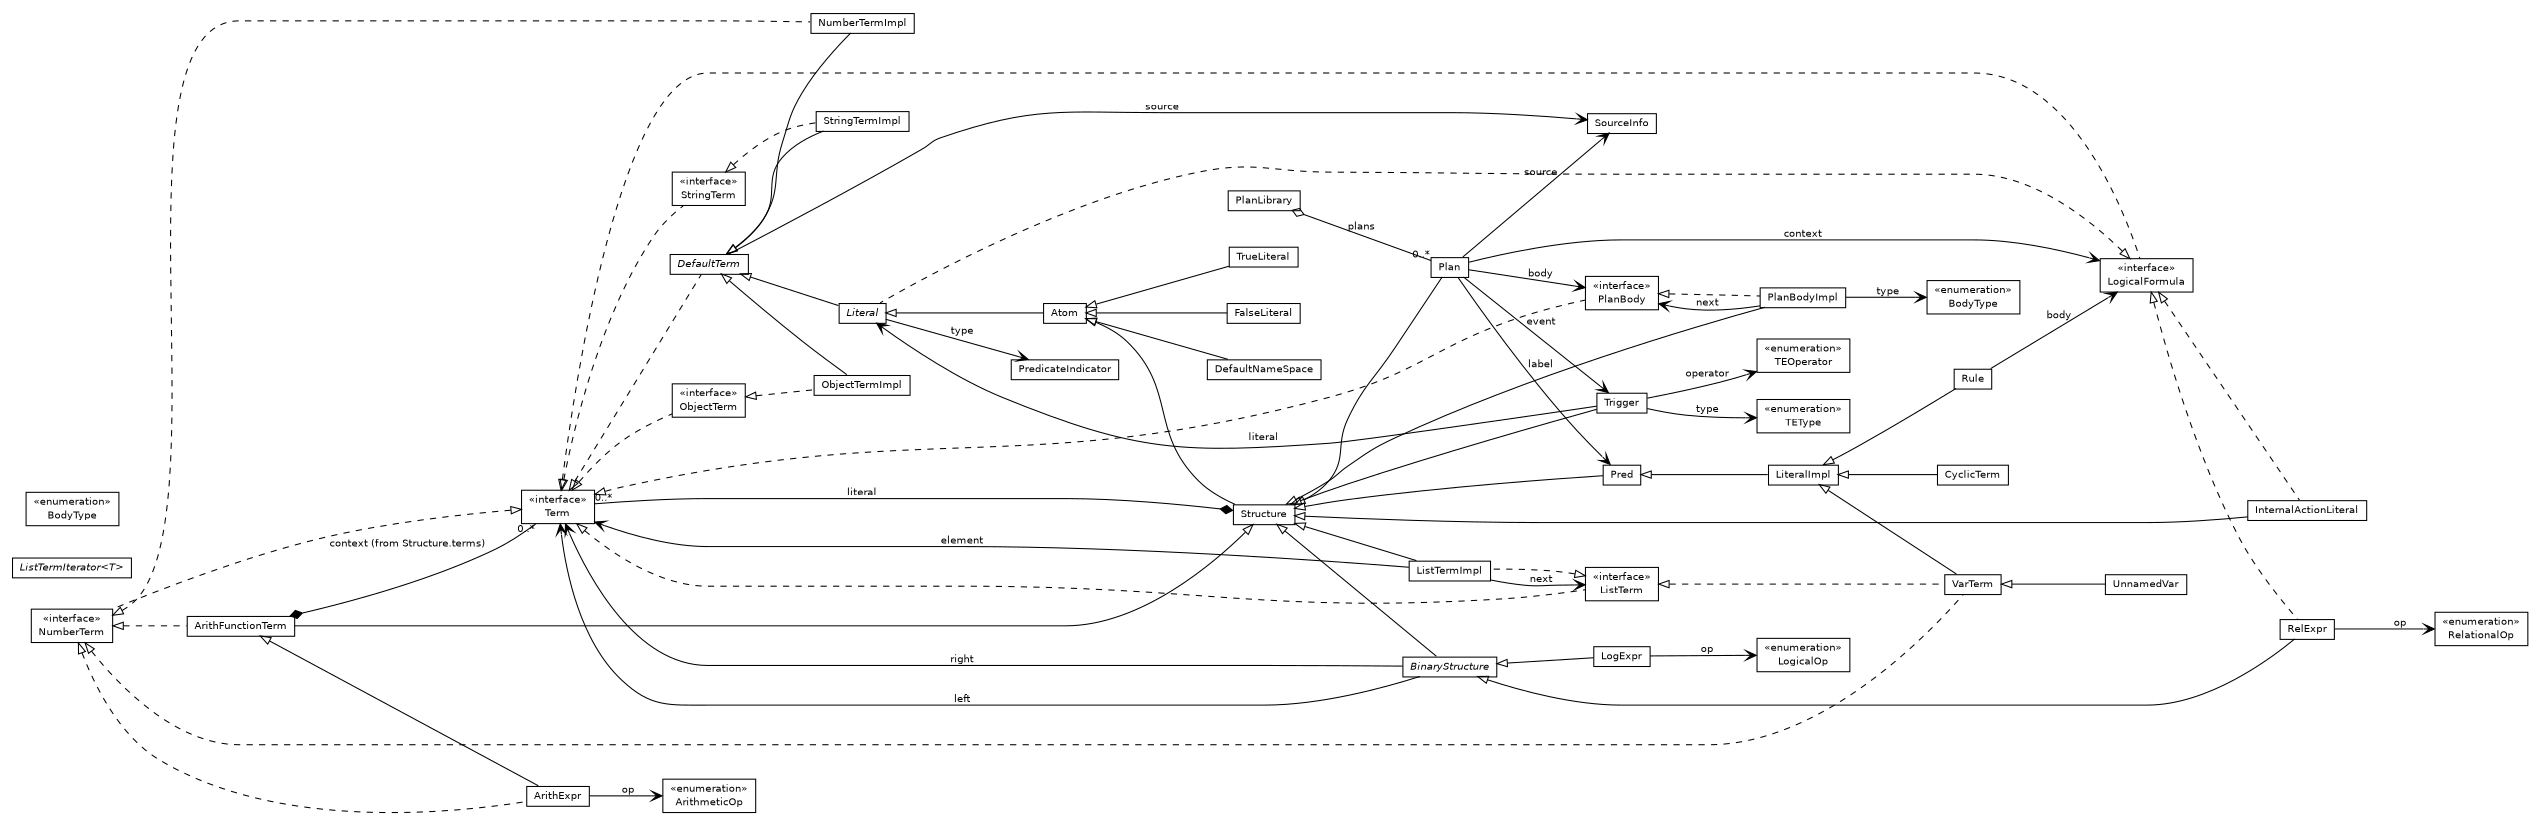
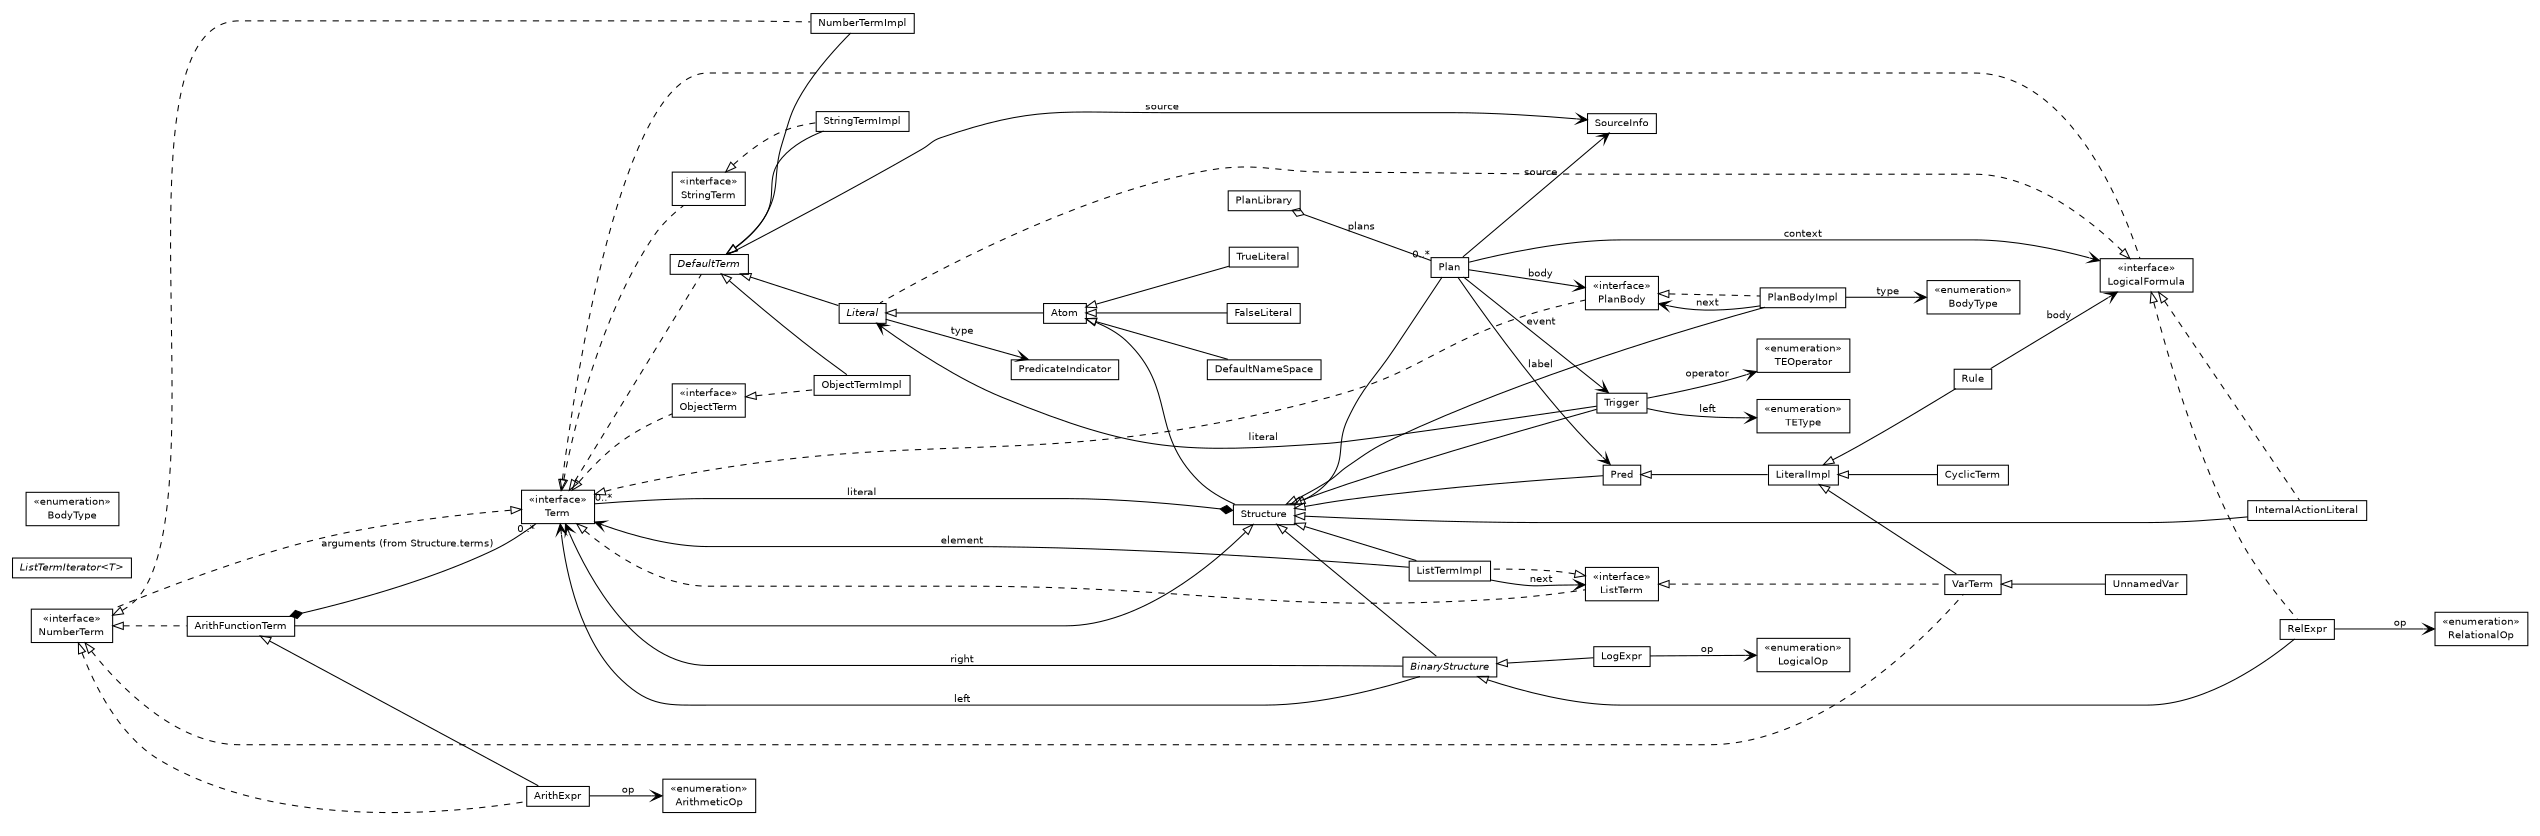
edge "Trigger" -> "TEType": label "type" -> "left"
edge "Term" -- "ArithFunctionTerm": label "context (from Structure.terms)" -> "arguments (from Structure.terms)"
